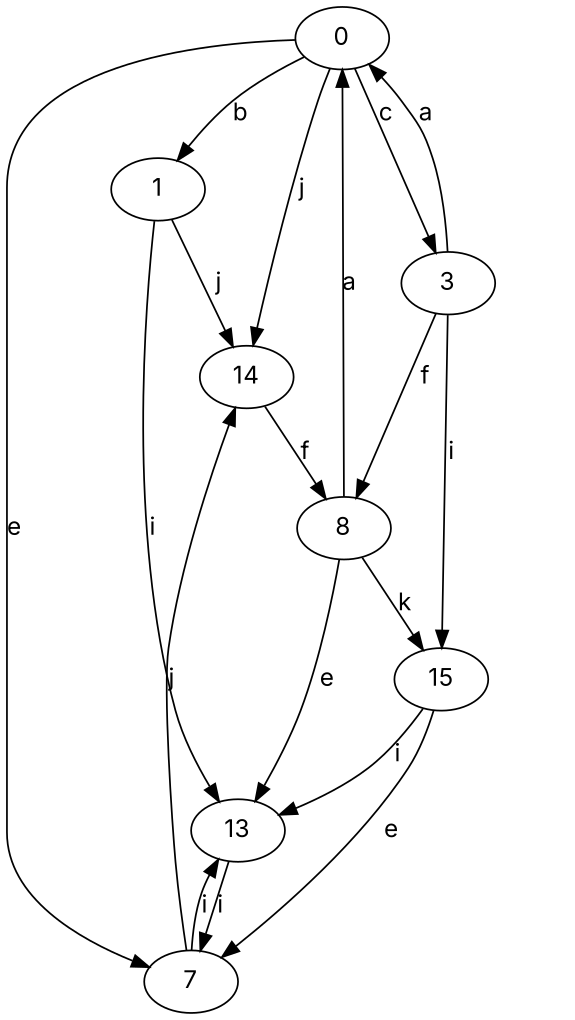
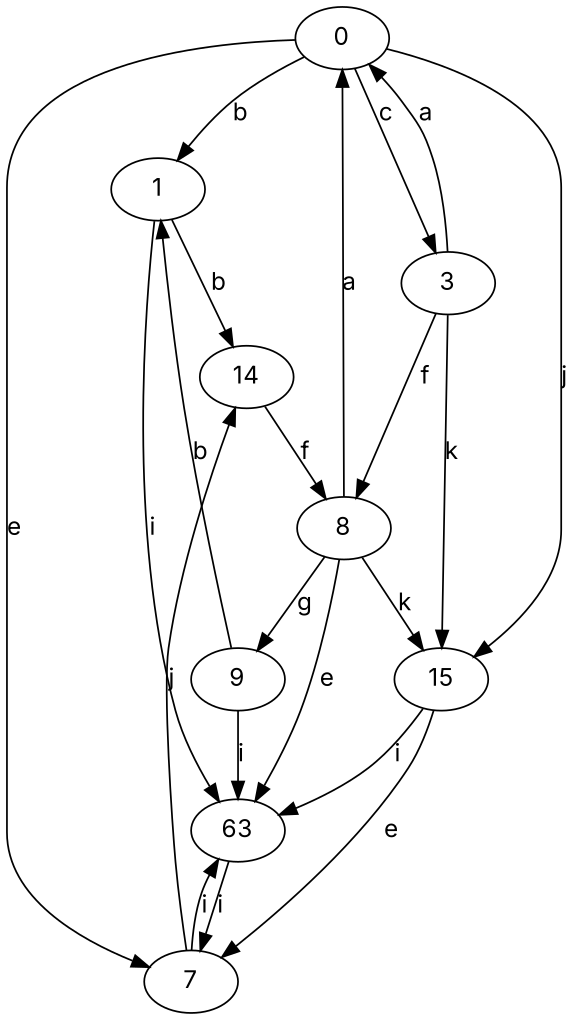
edge "0" -> "14": now "0" -> "15"
edge "1" -> "14": label "j" -> "b"
edge "3" -> "15": label "i" -> "k"
node "9": added
node "13": label "13" -> "63"
